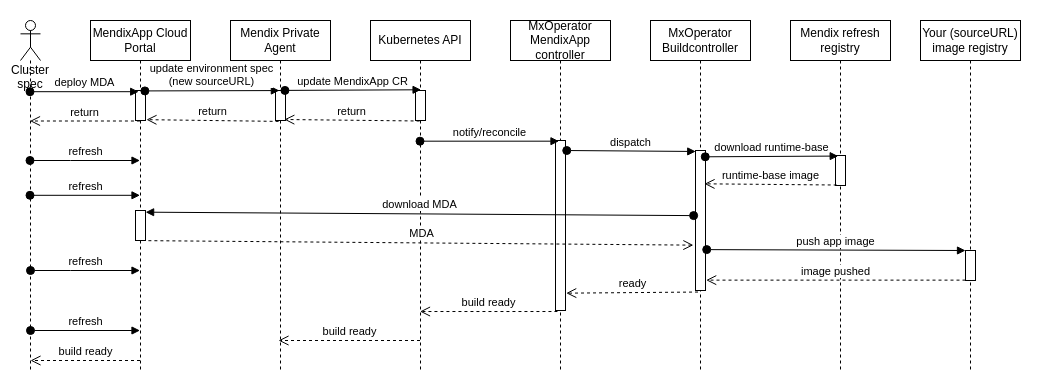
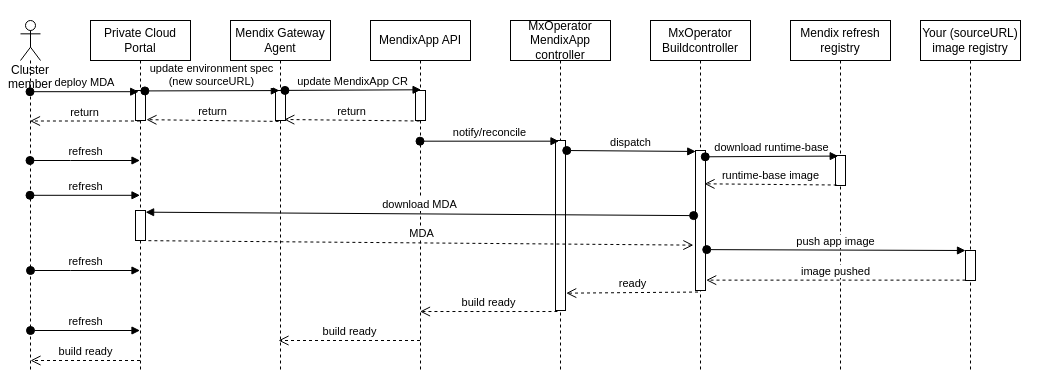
node "MendixApp Cloud Portal": label "MendixApp Cloud Portal" -> "Private Cloud Portal"
node "Mendix Private Agent": label "Mendix Private Agent" -> "Mendix Gateway Agent"
node "Kubernetes API": label "Kubernetes API" -> "MendixApp API"
node "Cluster spec": label "Cluster spec" -> "Cluster member"
